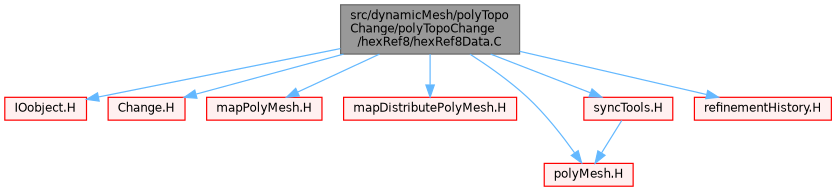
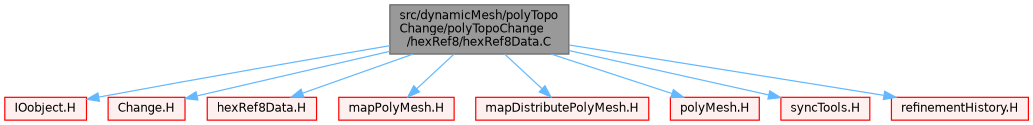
node "hexRef8Data.H": added
edge "syncTools.H" -> "polyMesh.H": removed
